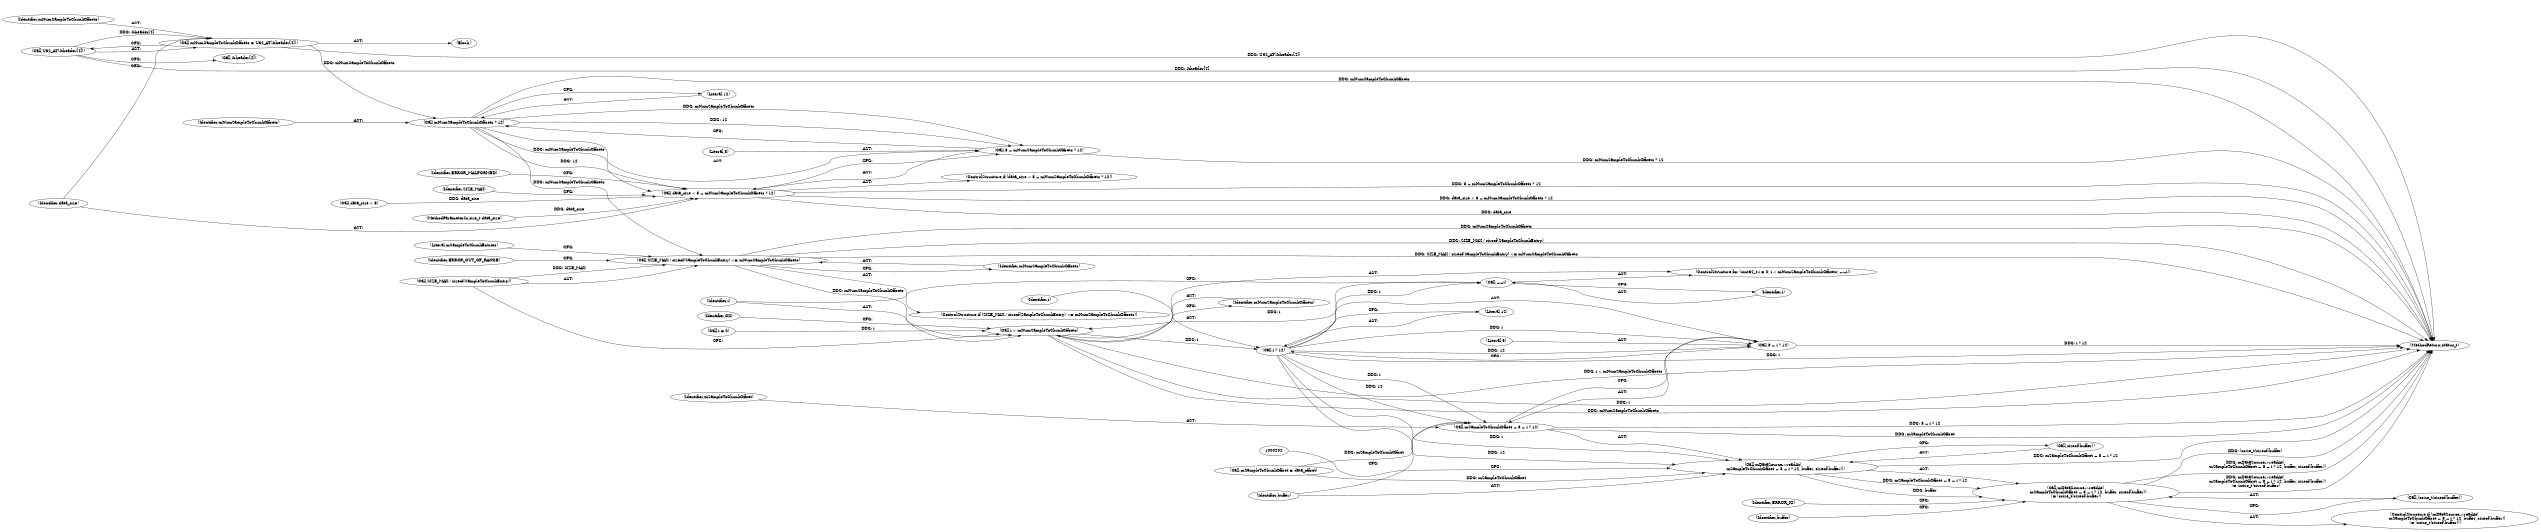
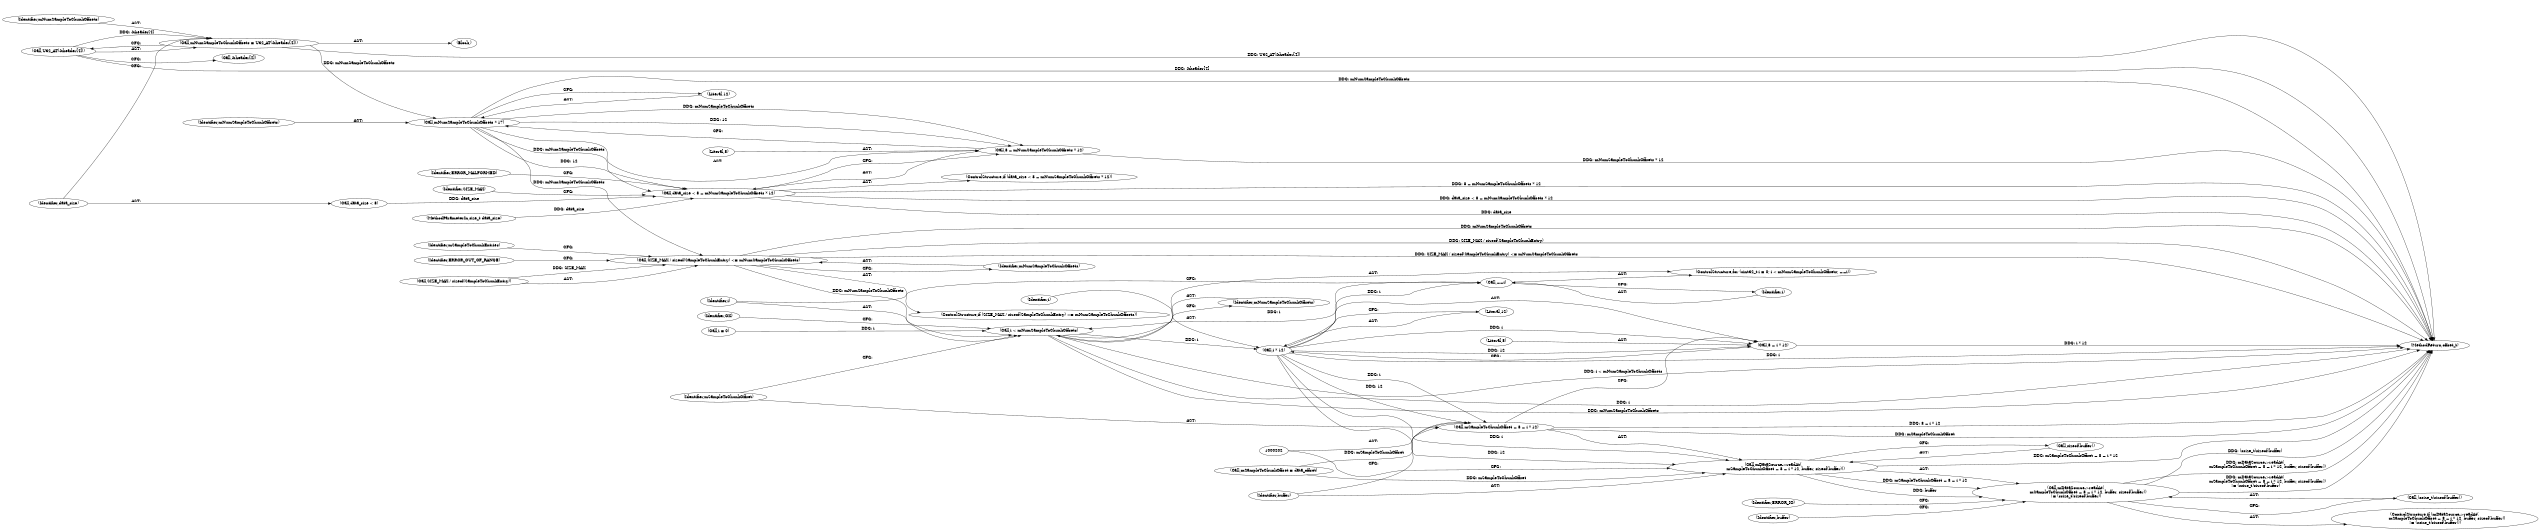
node "(Call,mNumSampleToChunkOffsets * 12)": label "(Call,mNumSampleToChunkOffsets * 12)" -> "(Call,mNumSampleToChunkOffsets * 17)"
edge "(Identifier,data_size)" -> "(Call,data_size < 8 + mNumSampleToChunkOffsets * 12)": now "(Identifier,data_size)" -> "(Call,data_size < 8)"
node "(Literal,mSampleToChunkEntries)": label "(Literal,mSampleToChunkEntries)" -> "(Identifier,mSampleToChunkEntries)"
node "(MethodReturn,status_t)": label "(MethodReturn,status_t)" -> "(MethodReturn,offset_t)"
edge "(Call,SIZE_MAX / sizeof(SampleToChunkEntry))" -> "(Call,i < mNumSampleToChunkOffsets)": now "(Identifier,mSampleToChunkOffset)" -> "(Call,i < mNumSampleToChunkOffsets)"
edge "(Call,8 + i * 12)" -> "(Call,mSampleToChunkOffset + 8 + i * 12)": now "1000202" -> "(Call,mSampleToChunkOffset + 8 + i * 12)"
